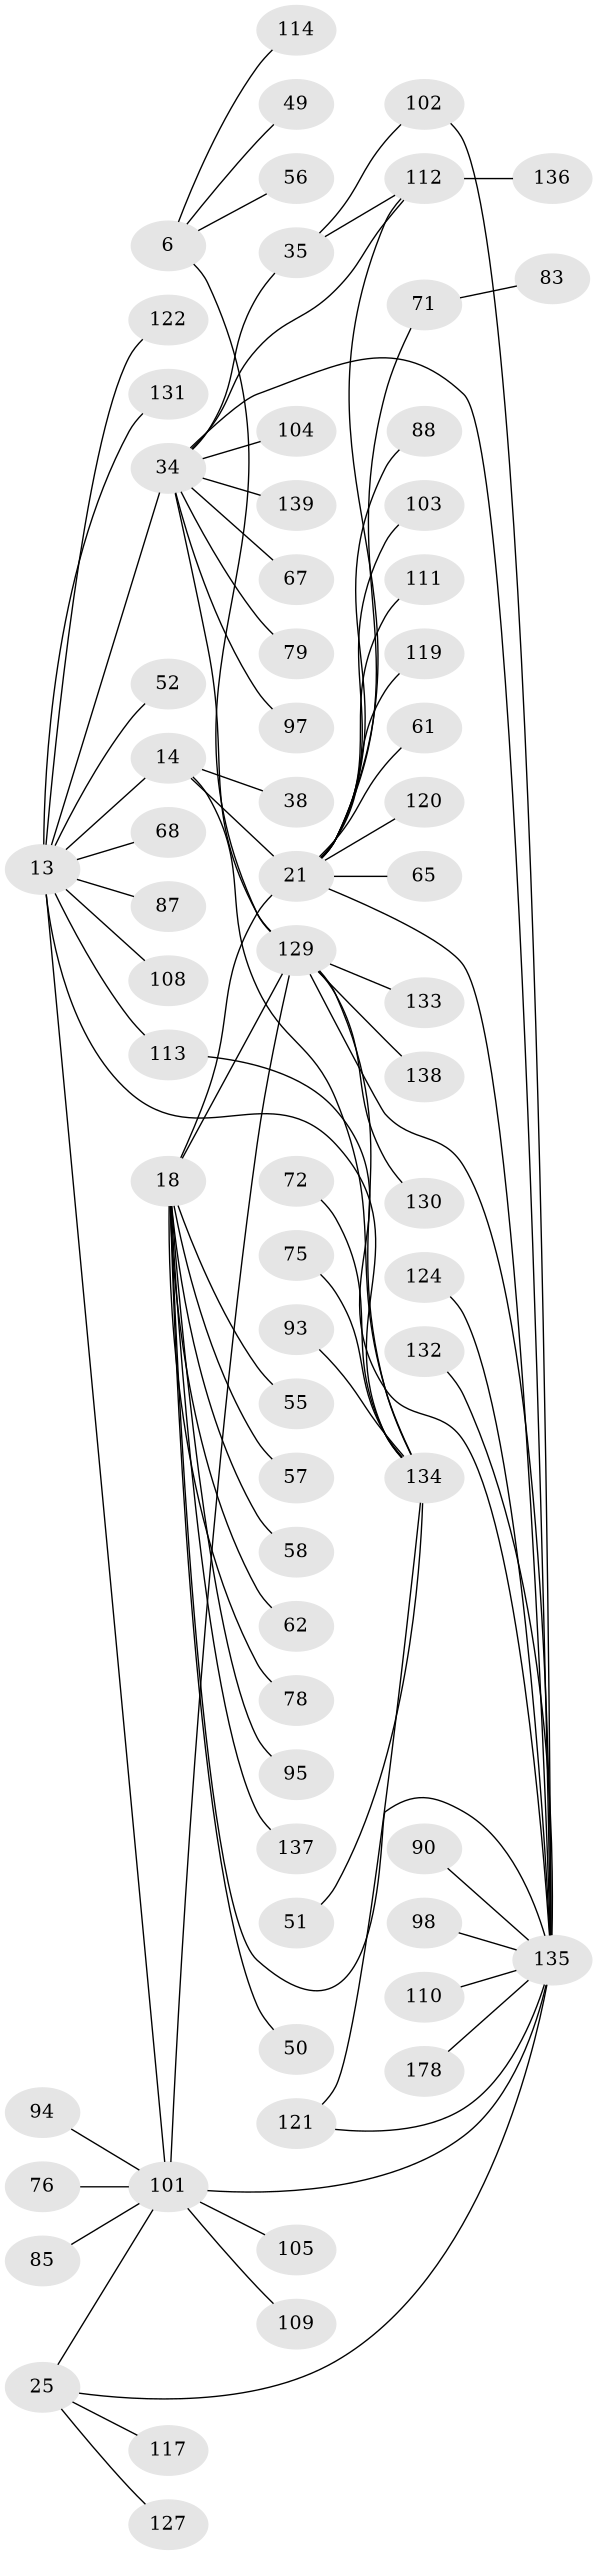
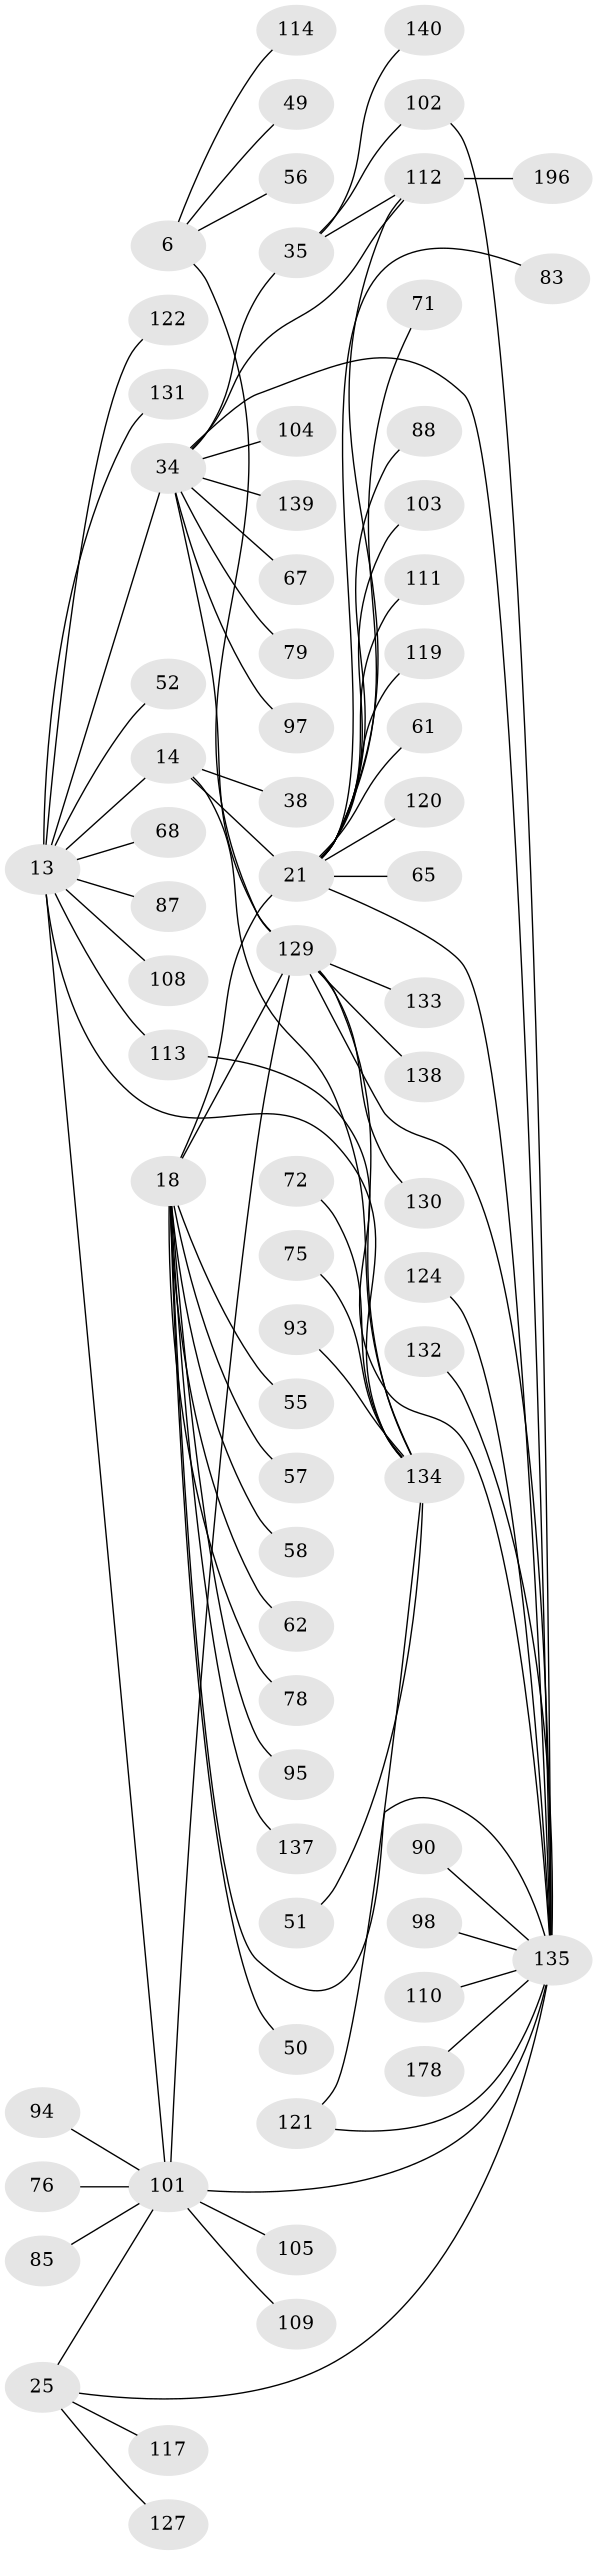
node "140": added
node "136": label "136" -> "196"
edge "83" -- "71": now "83" -- "21"
